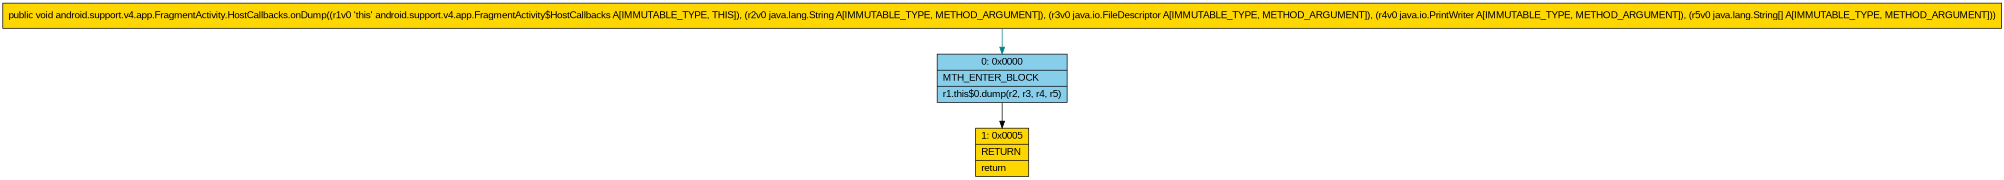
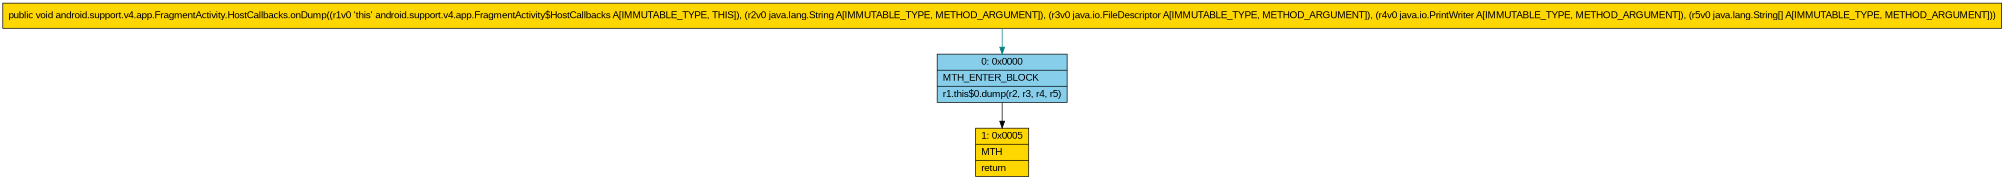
node "1: 0x0005": text "RETURN" -> "MTH"
